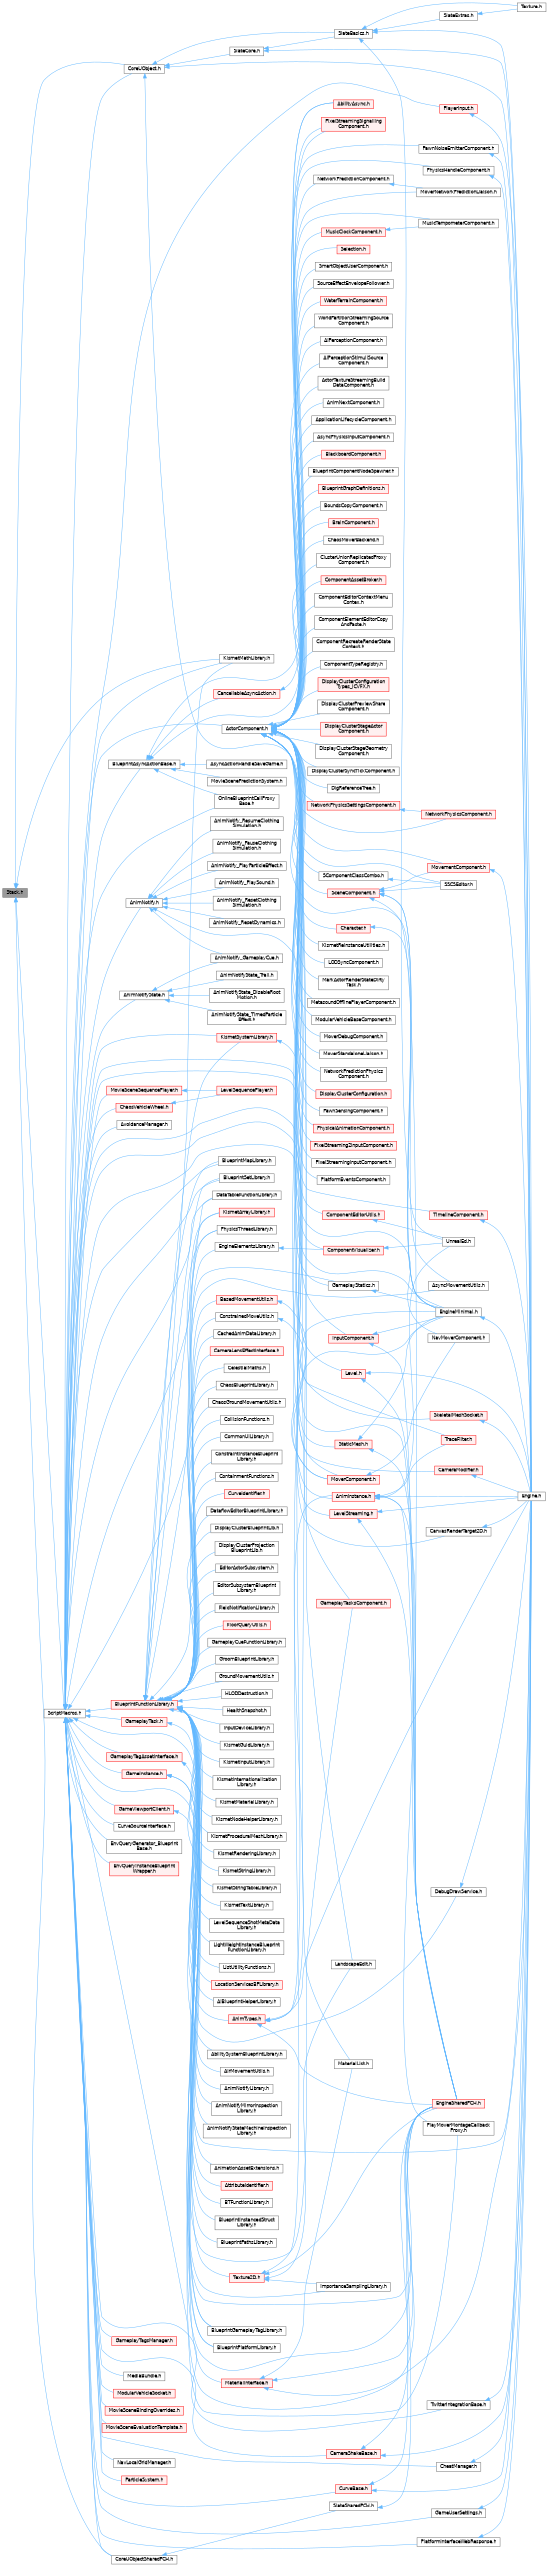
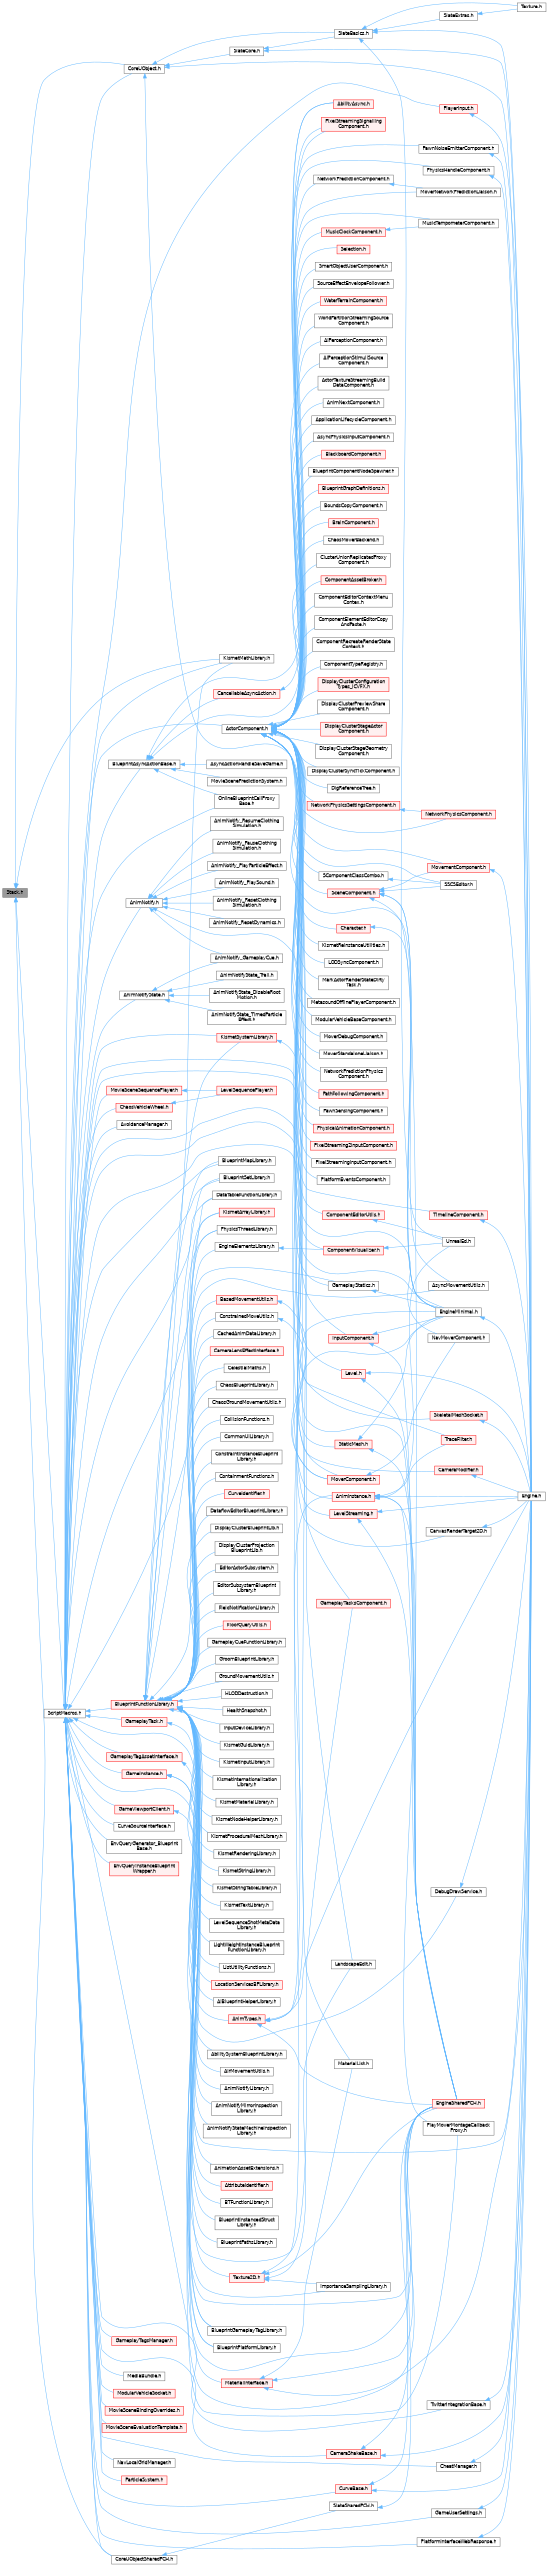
node "DisplayClusterConfiguration.h": label "DisplayClusterConfiguration.h" -> "PathFollowingComponent.h"
